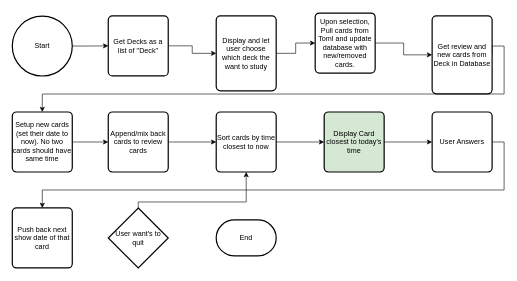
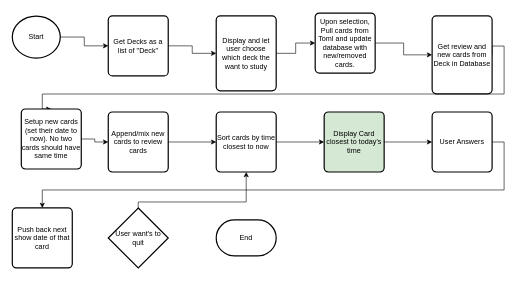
node "Start": size 60x60 -> 48x42
node "Setup new cards (set their date to now). No two cards should have same time": moved (42, 142) -> (51, 139)
node "Append/mix back cards to review cards": label "Append/mix back cards to review cards" -> "Append/mix new cards to review cards"
